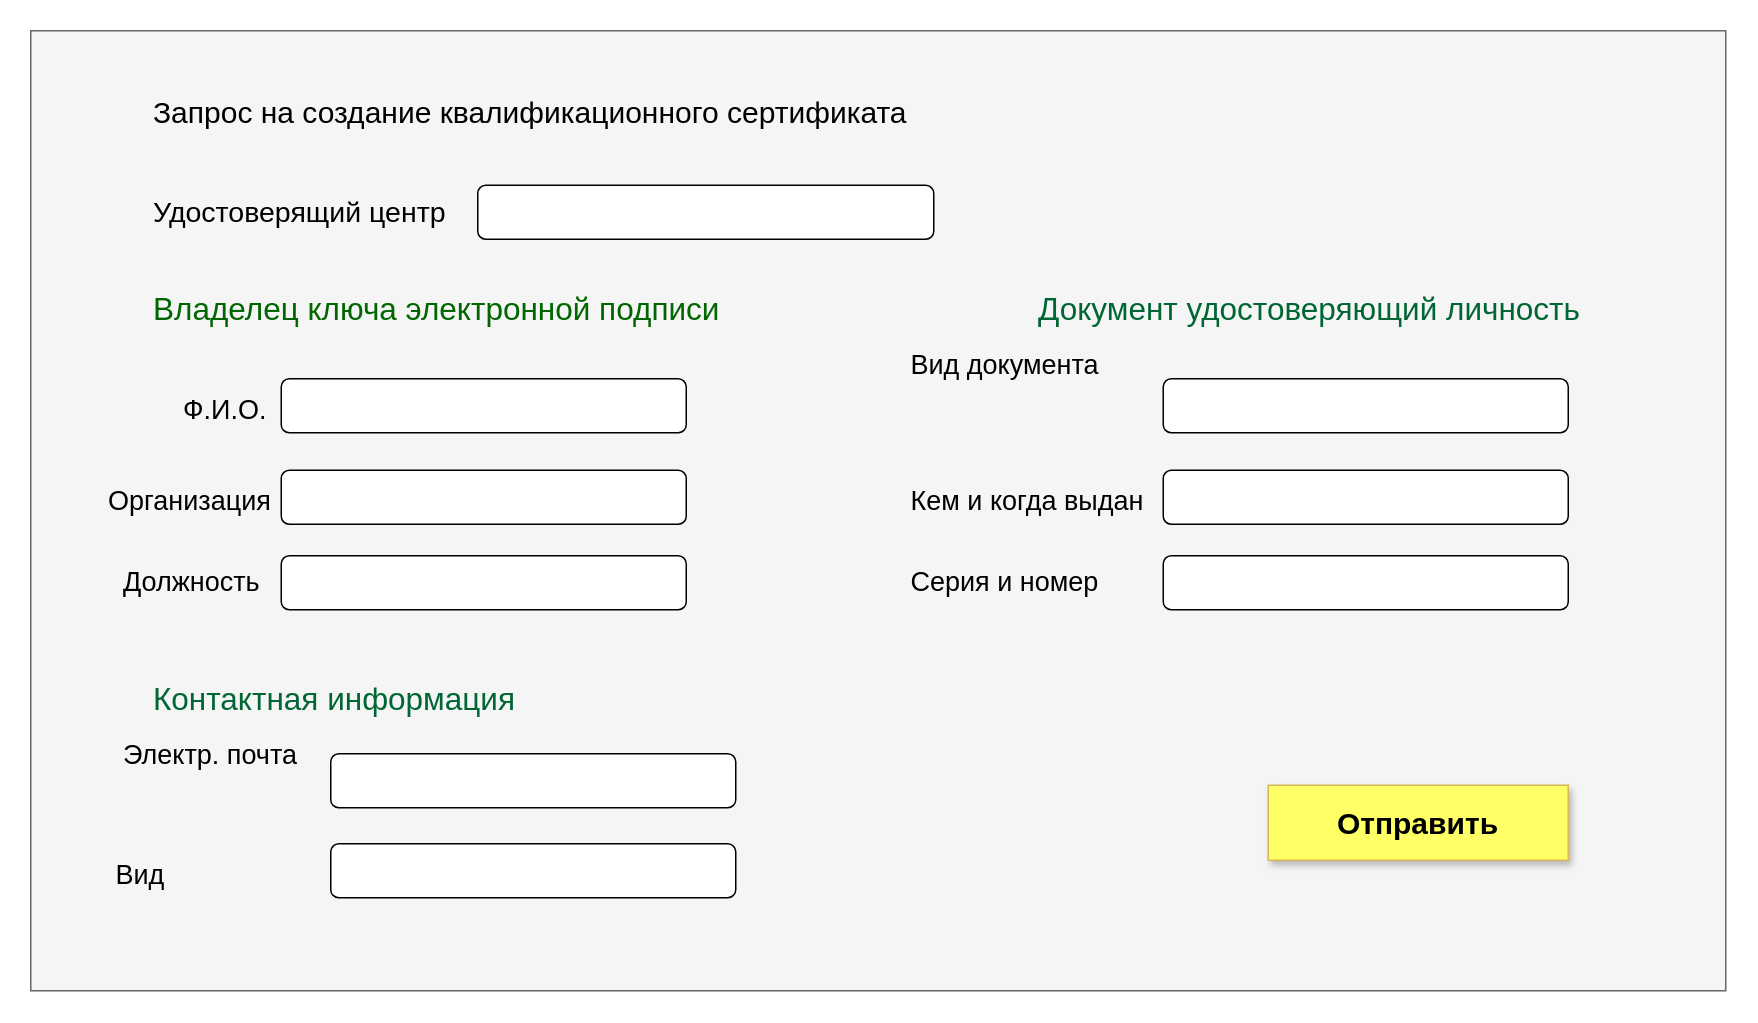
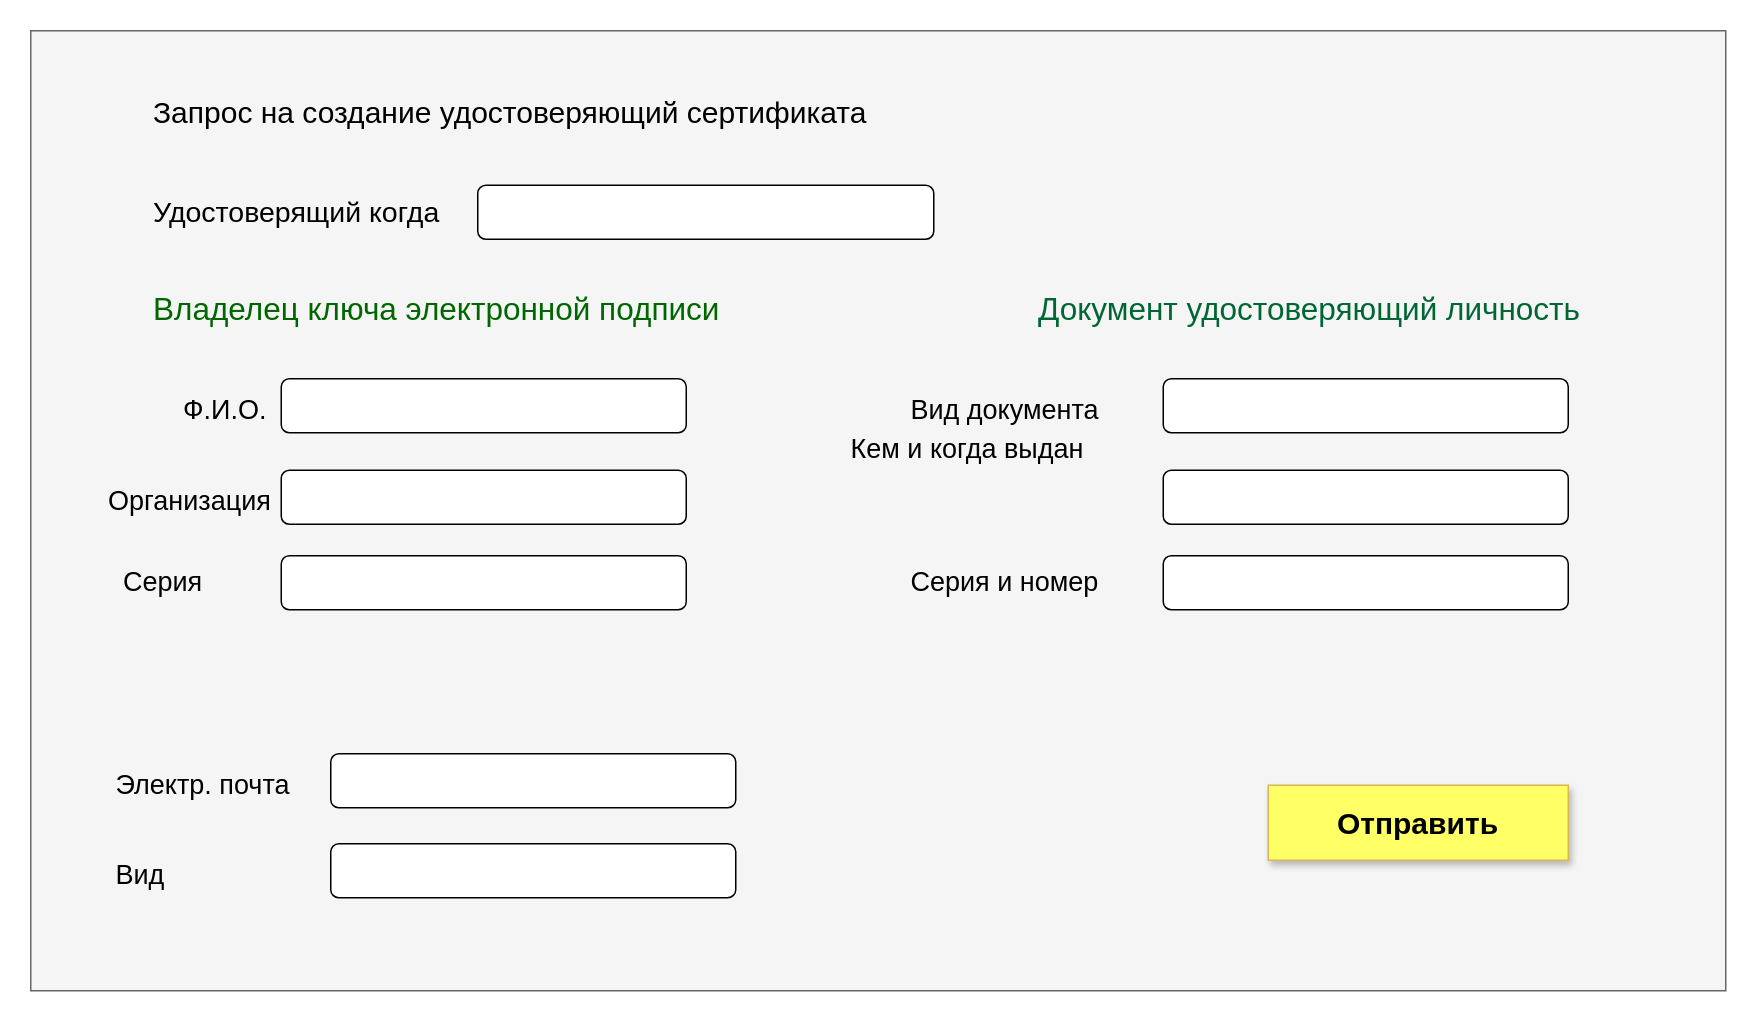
node "Запрос на создание квалификационного сертификата": label "Запрос на создание квалификационного сертификата" -> "Запрос на создание удостоверяющий сертификата"
node "Удостоверящий центр": label "Удостоверящий центр" -> "Удостоверящий когда"
node "Вид документа": moved (1013, 361) -> (1013, 406)
node "Кем и когда выдан": moved (1036, 497) -> (976, 445)
node "Должность": label "Должность" -> "Серия"
node "Контактная информация": removed
node "Электр. почта": moved (218, 751) -> (211, 781)
